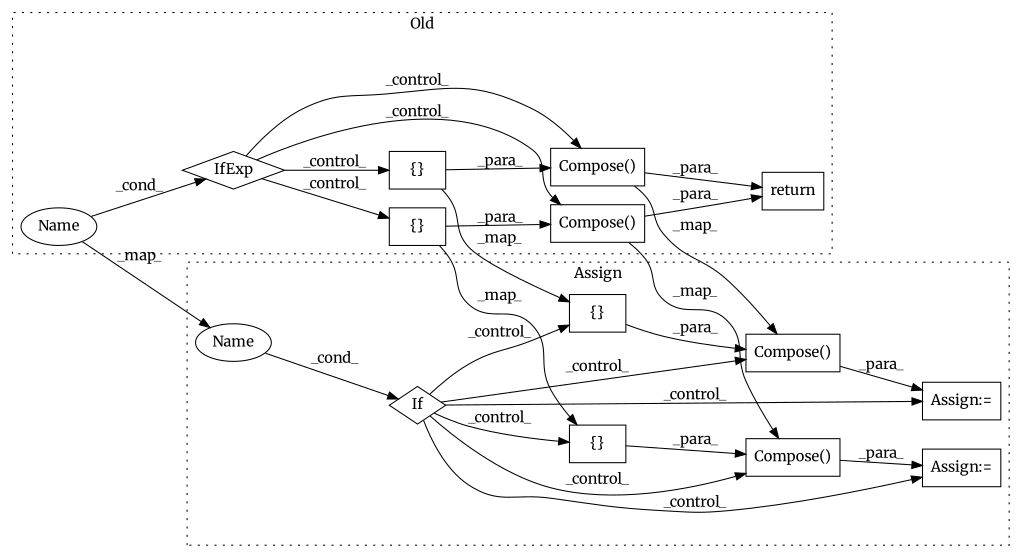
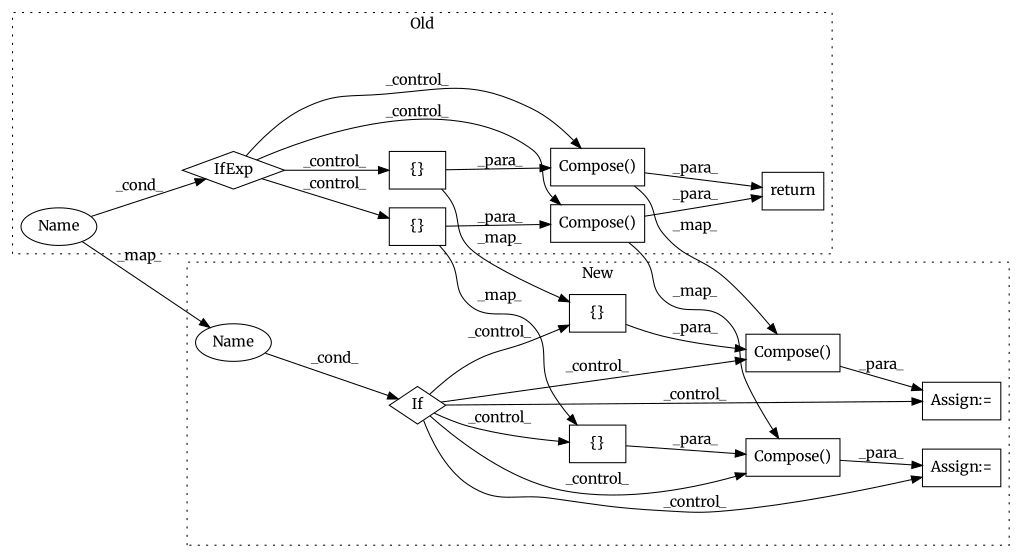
cluster "Assign": label "Assign" -> "New"
